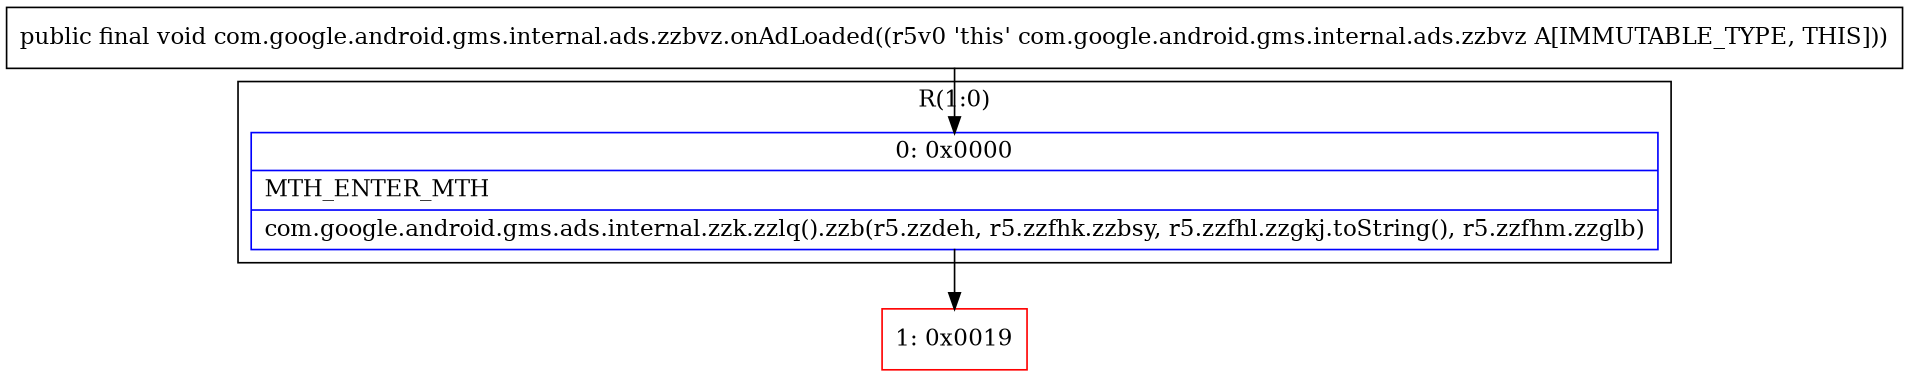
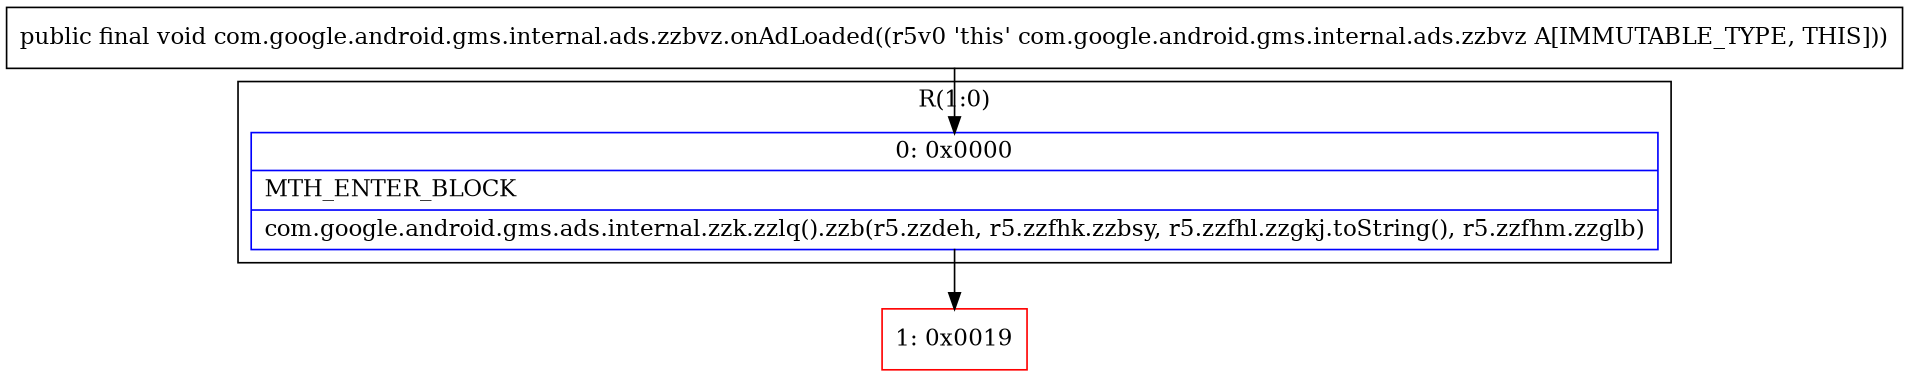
node "0: 0x0000": text "MTH_ENTER_MTH" -> "MTH_ENTER_BLOCK"
